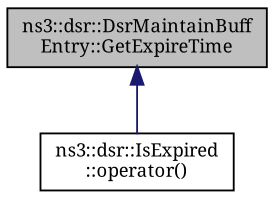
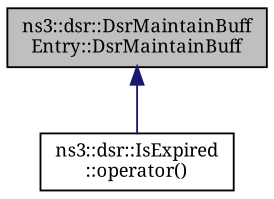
node "ns3::dsr::DsrMaintainBuff Entry::GetExpireTime": label "ns3::dsr::DsrMaintainBuff Entry::GetExpireTime" -> "ns3::dsr::DsrMaintainBuff Entry::DsrMaintainBuff"
